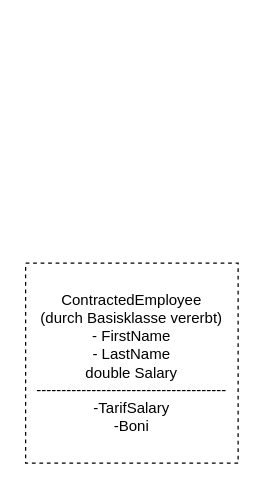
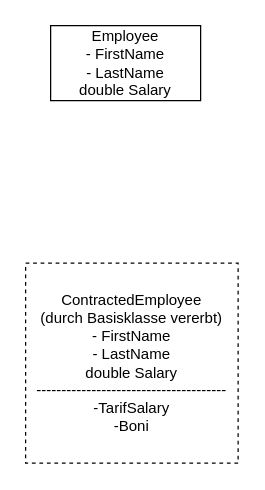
node "Employee - FirstName - LastName double Salary": added
